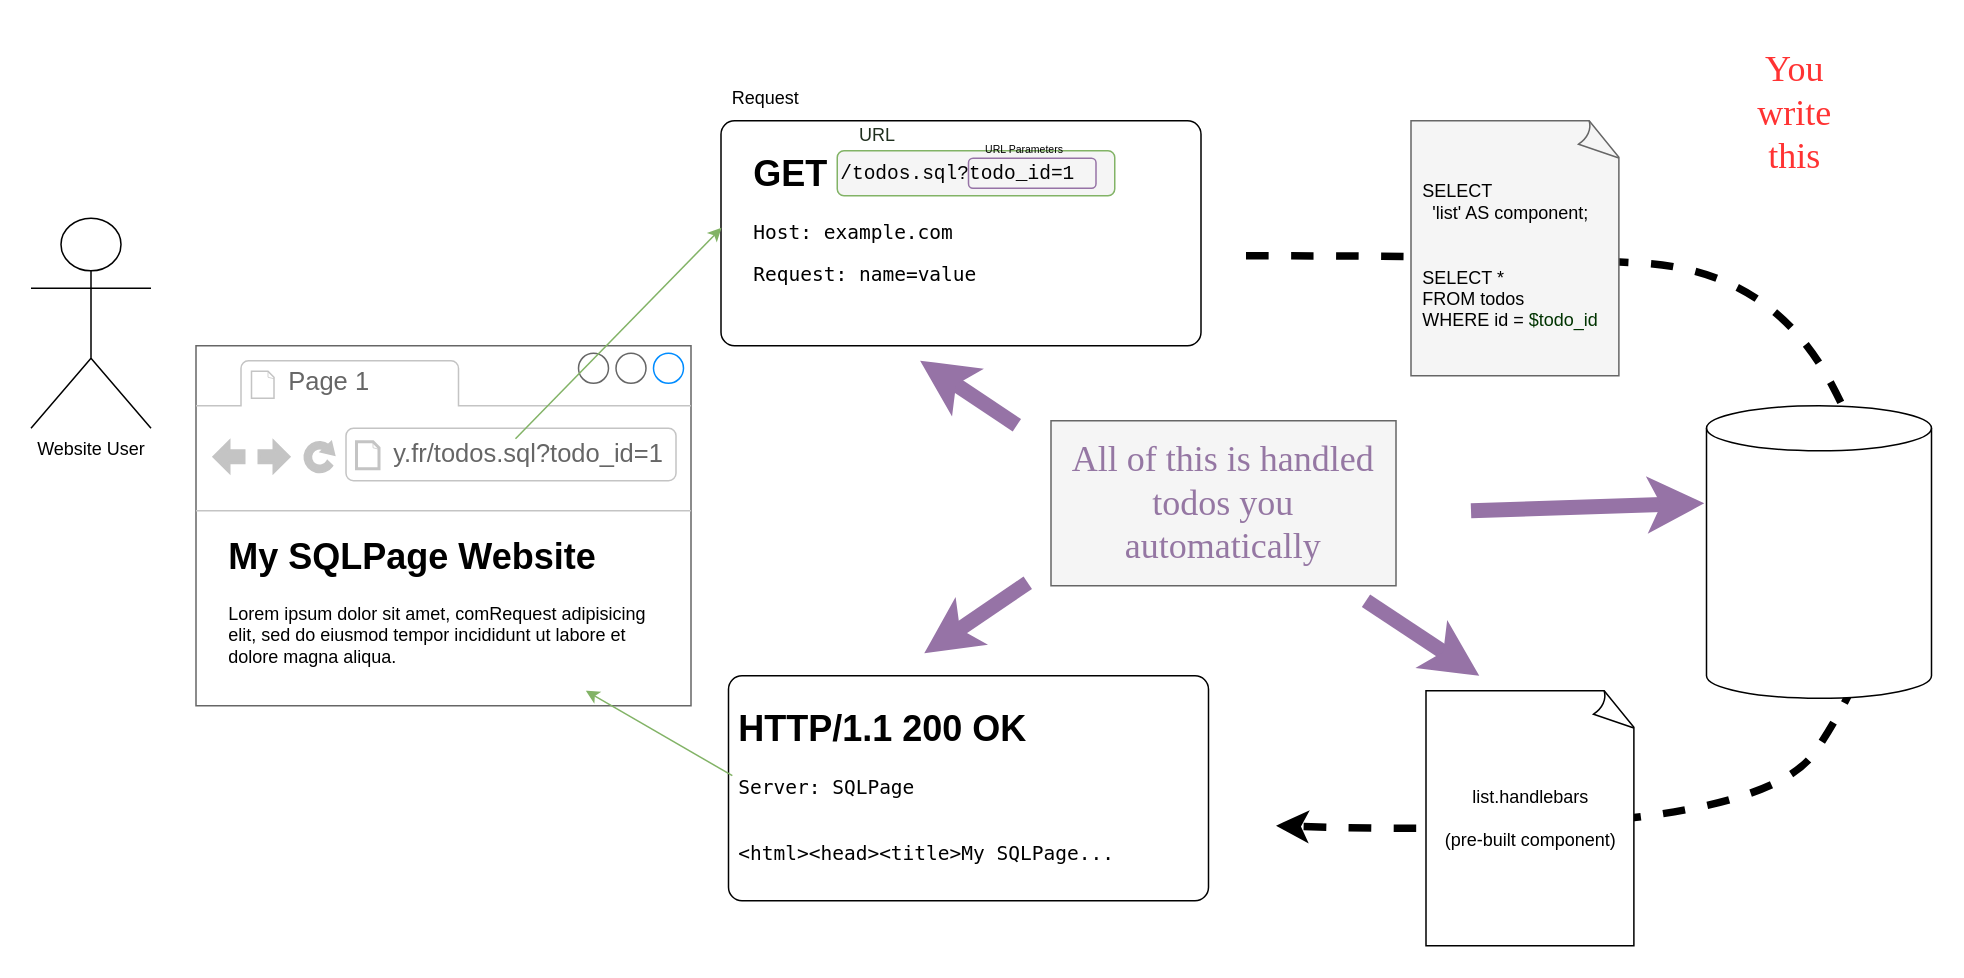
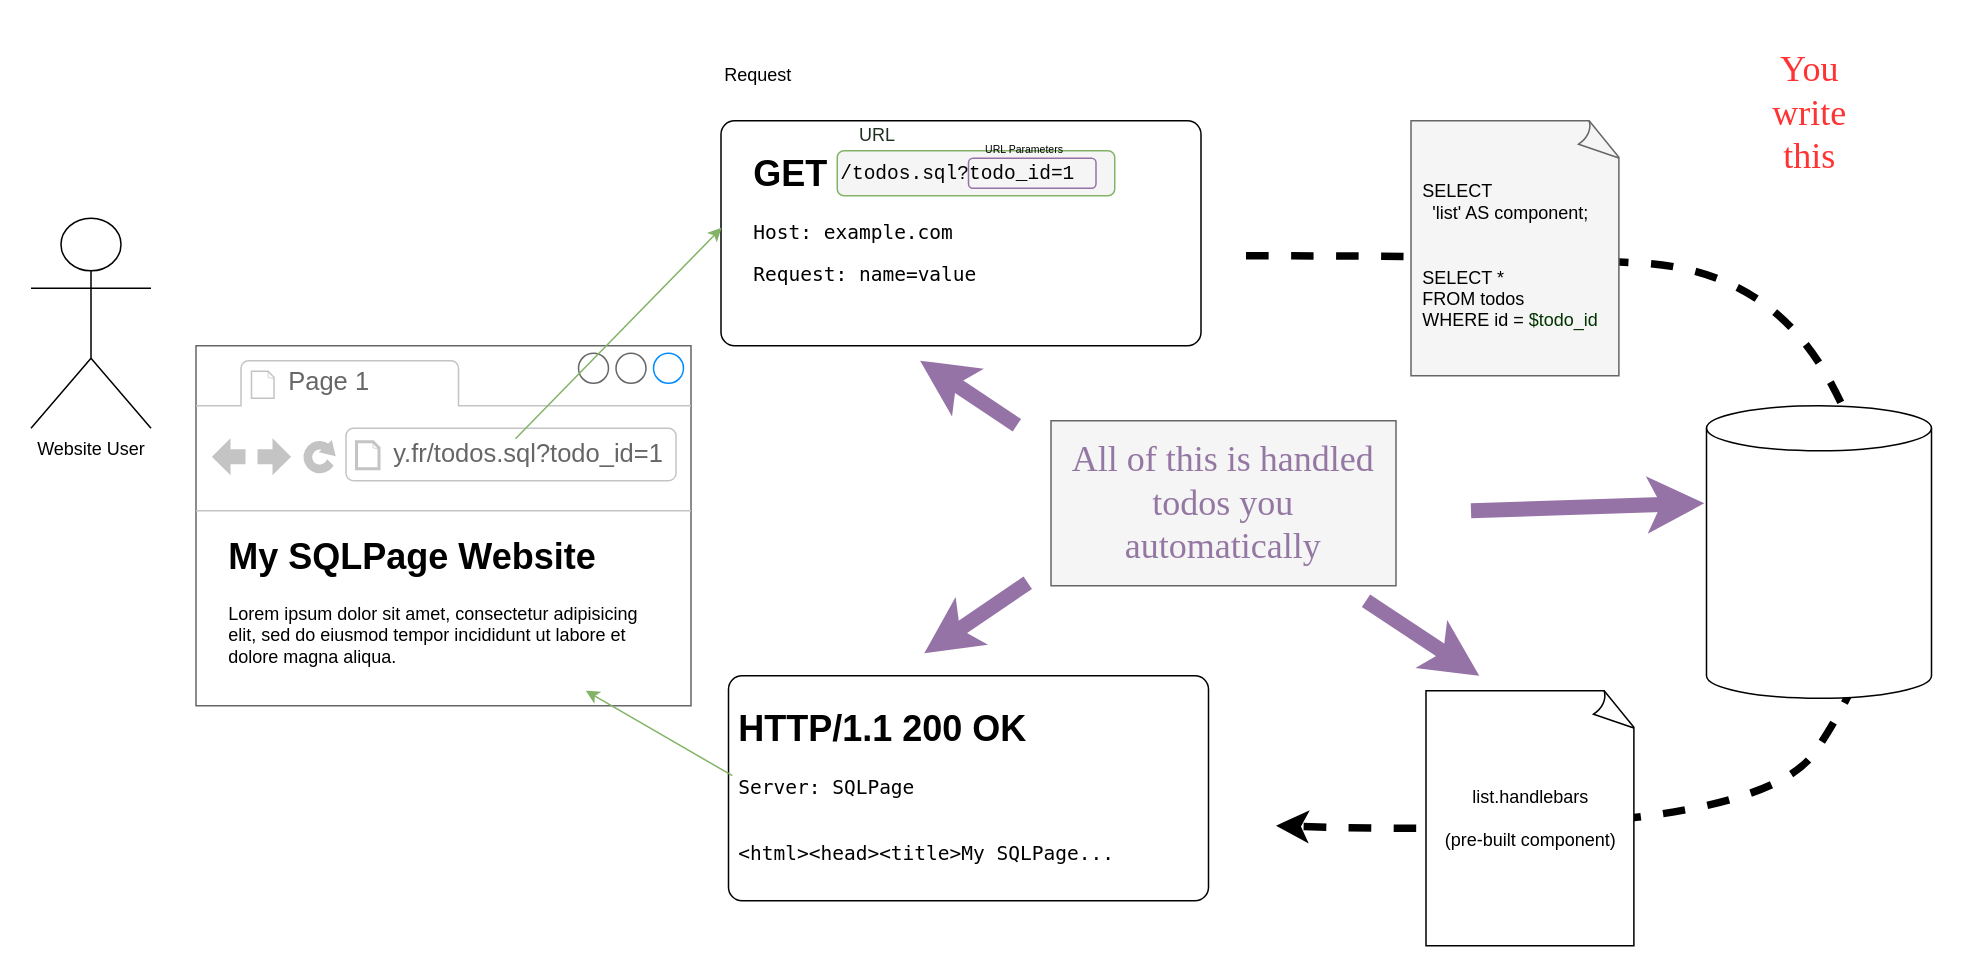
node "Request": moved (766, 98) -> (758, 76)
node "You write this": moved (1794, 113) -> (1809, 113)
node "My SQLPage Website Lorem ipsum dolor sit amet, comRequest adipisicing elit, sed do eiusmod tempor incididunt ut labore et dolore magna aliqua.": label "My SQLPage Website Lorem ipsum dolor sit amet, comRequest adipisicing elit, sed do eiusmod tempor incididunt ut labore et dolore magna aliqua." -> "My SQLPage Website Lorem ipsum dolor sit amet, consectetur adipisicing elit, sed do eiusmod tempor incididunt ut labore et dolore magna aliqua."
